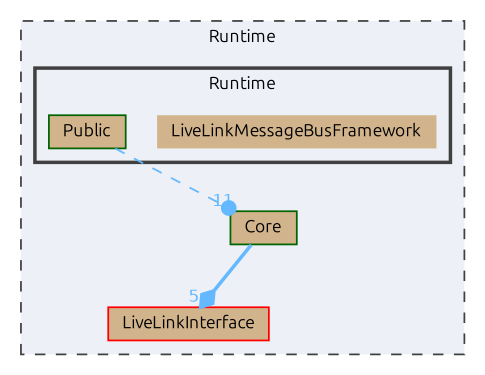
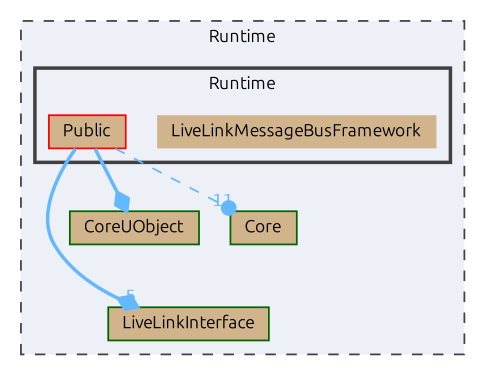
node "Public": color darkgreen -> red
node "CoreUObject": added
edge "Core" -> "LiveLinkInterface": now "Public" -> "LiveLinkInterface"
node "LiveLinkInterface": color red -> darkgreen
